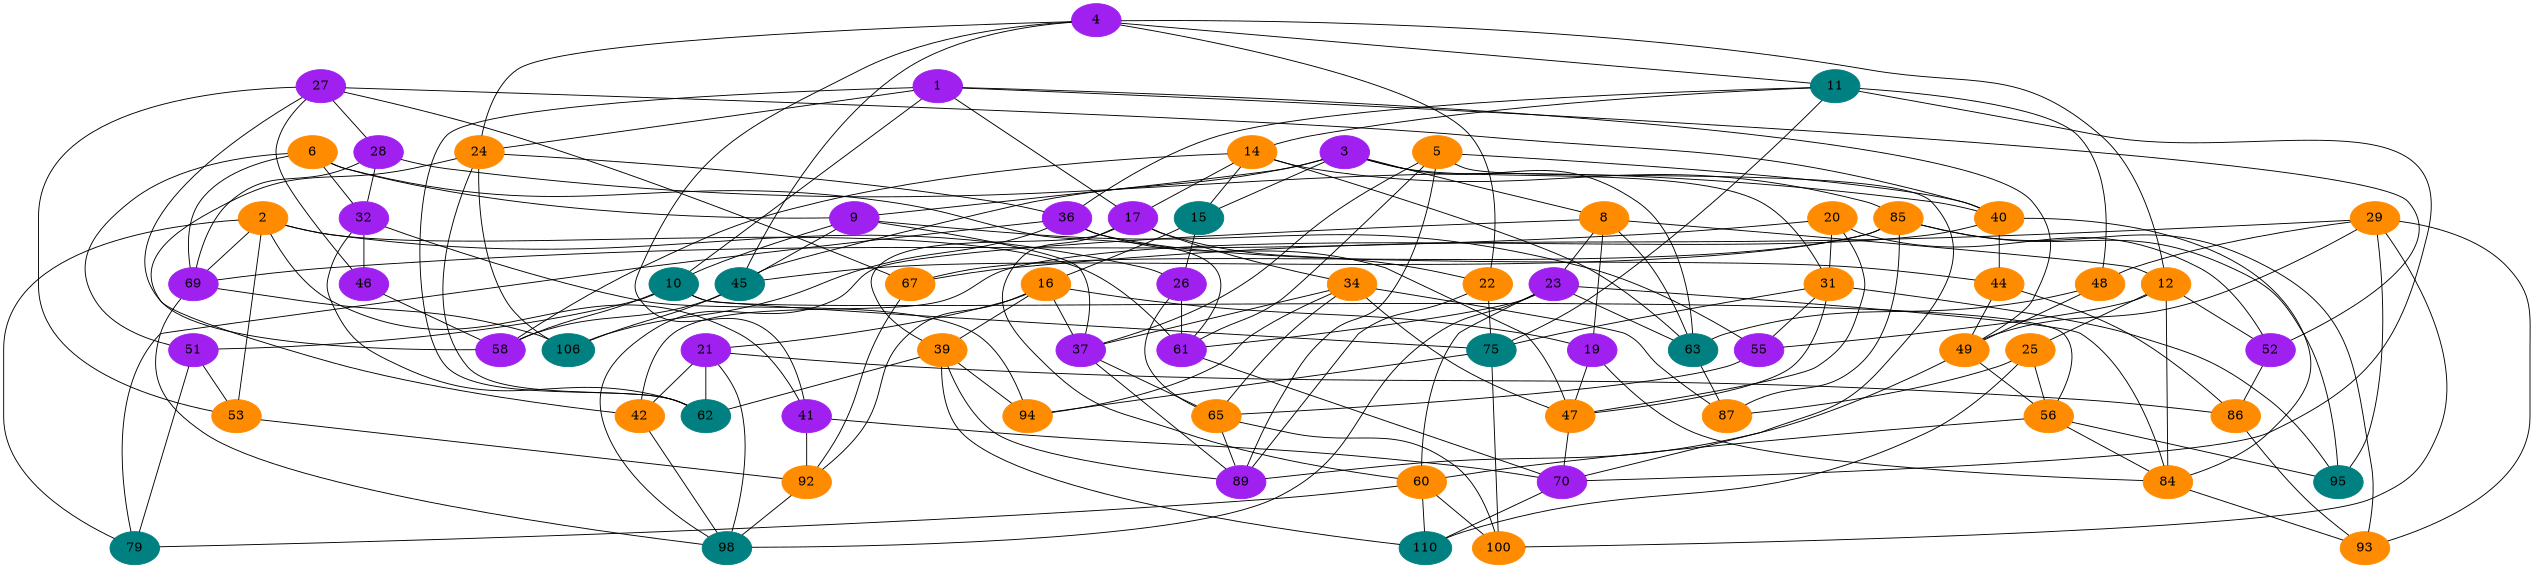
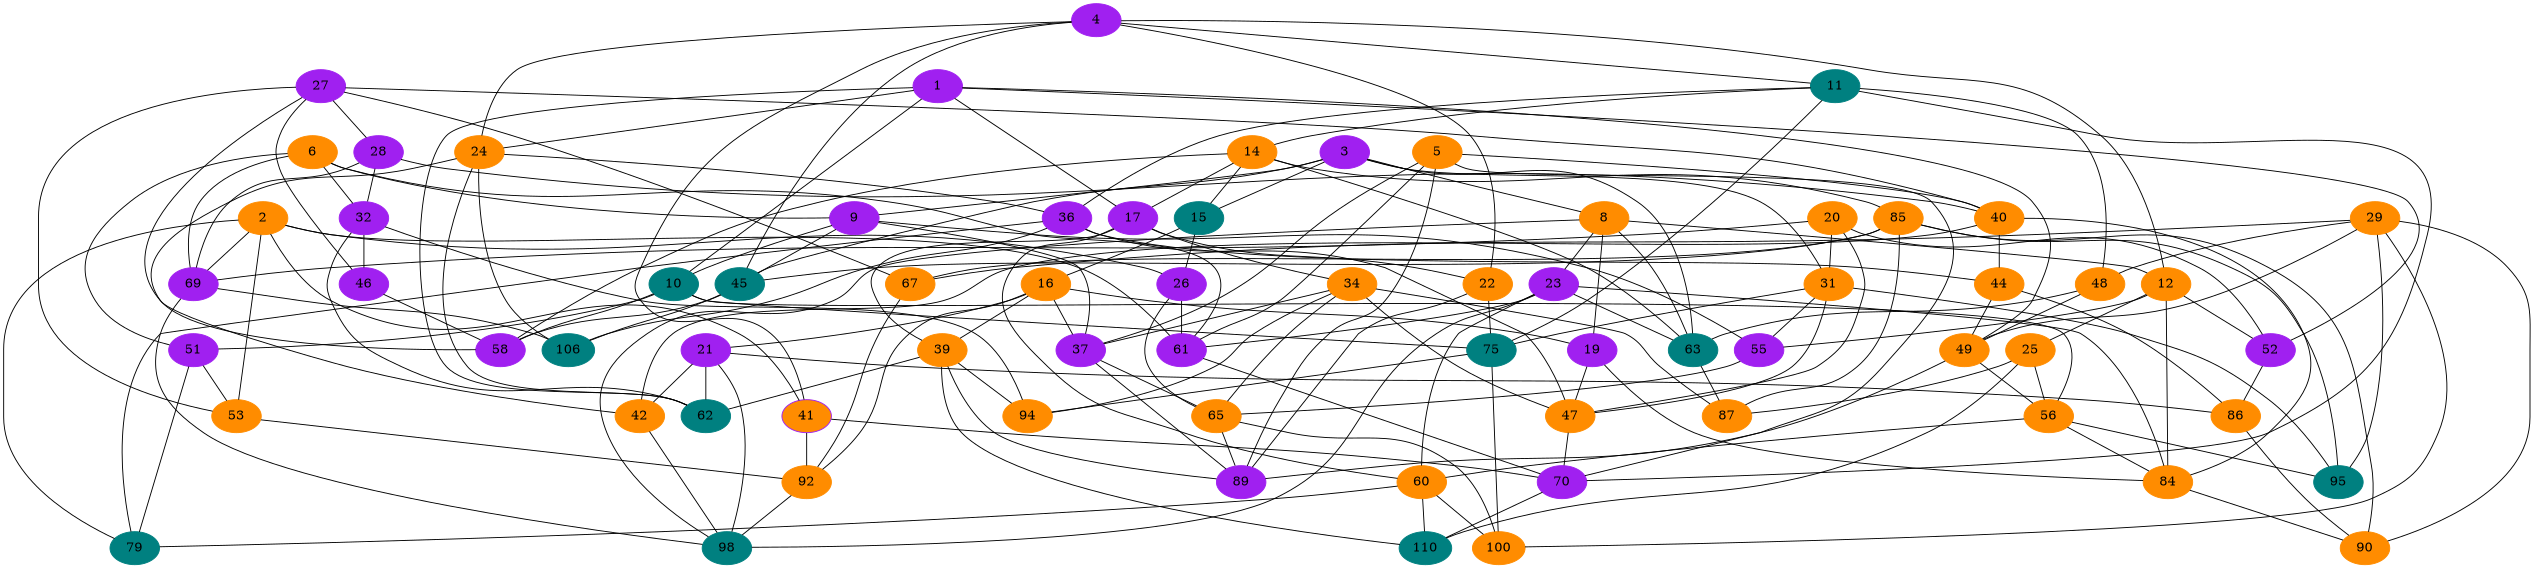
node "41": fillcolor purple -> darkorange
node "93": label "93" -> "90"
